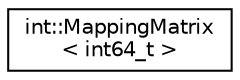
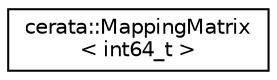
node "int::MappingMatrix < int64_t >": label "int::MappingMatrix < int64_t >" -> "cerata::MappingMatrix < int64_t >"
